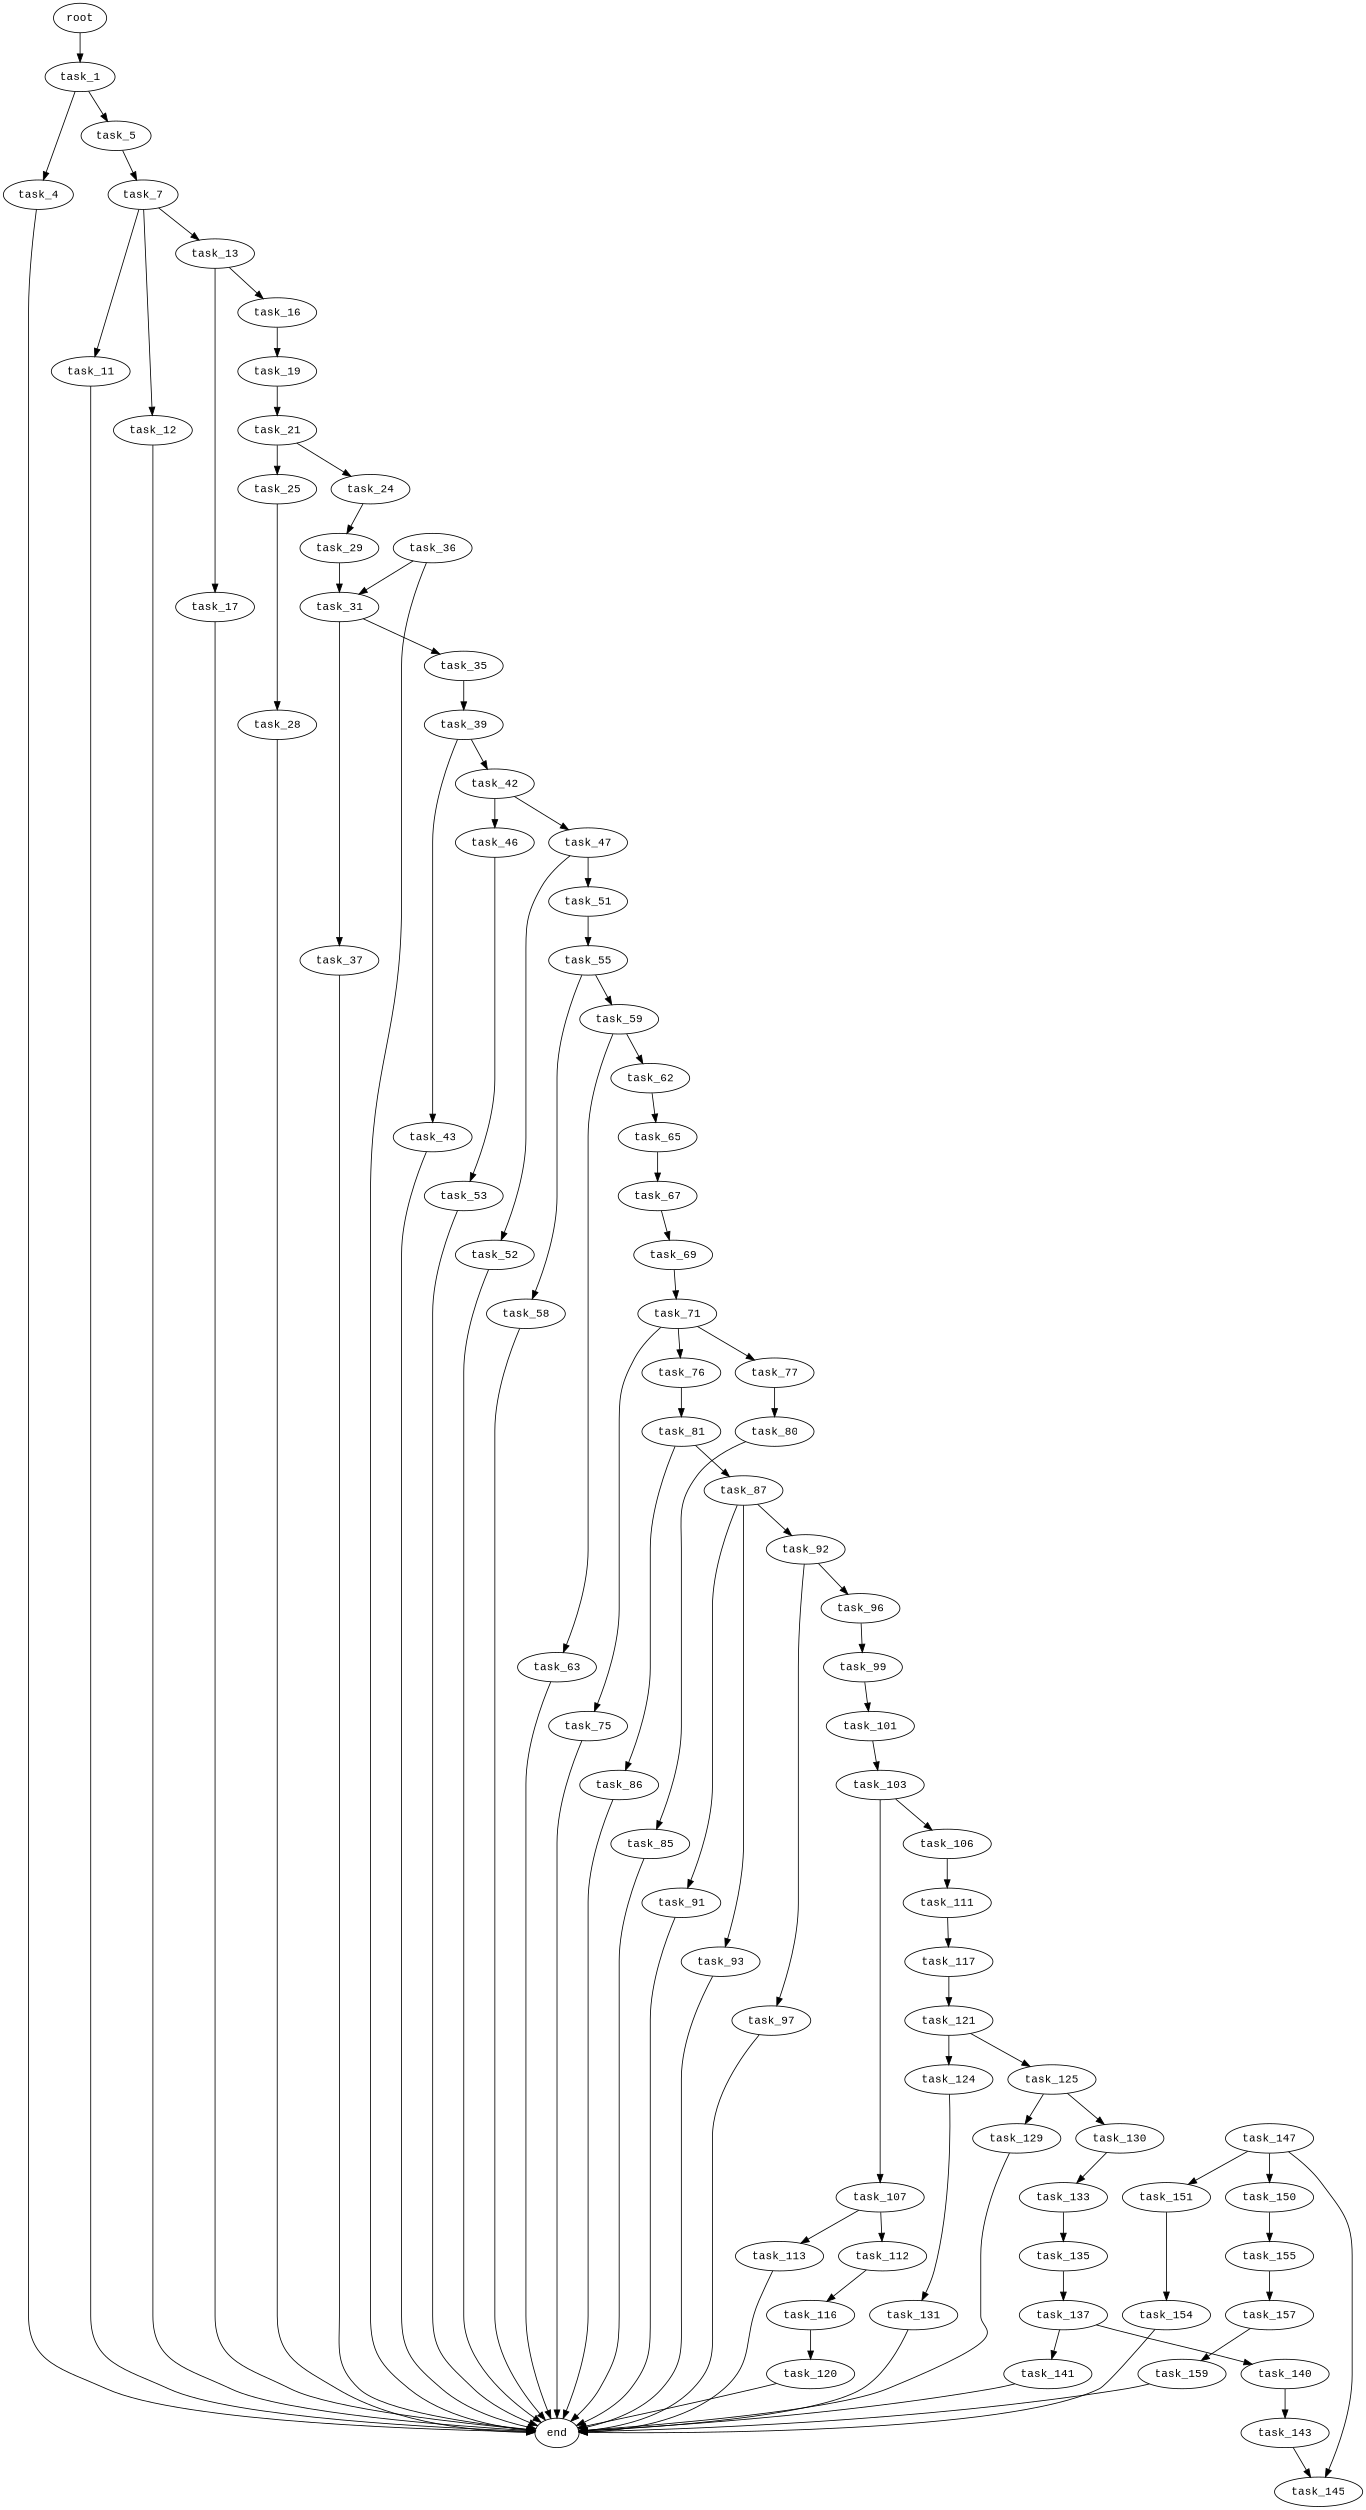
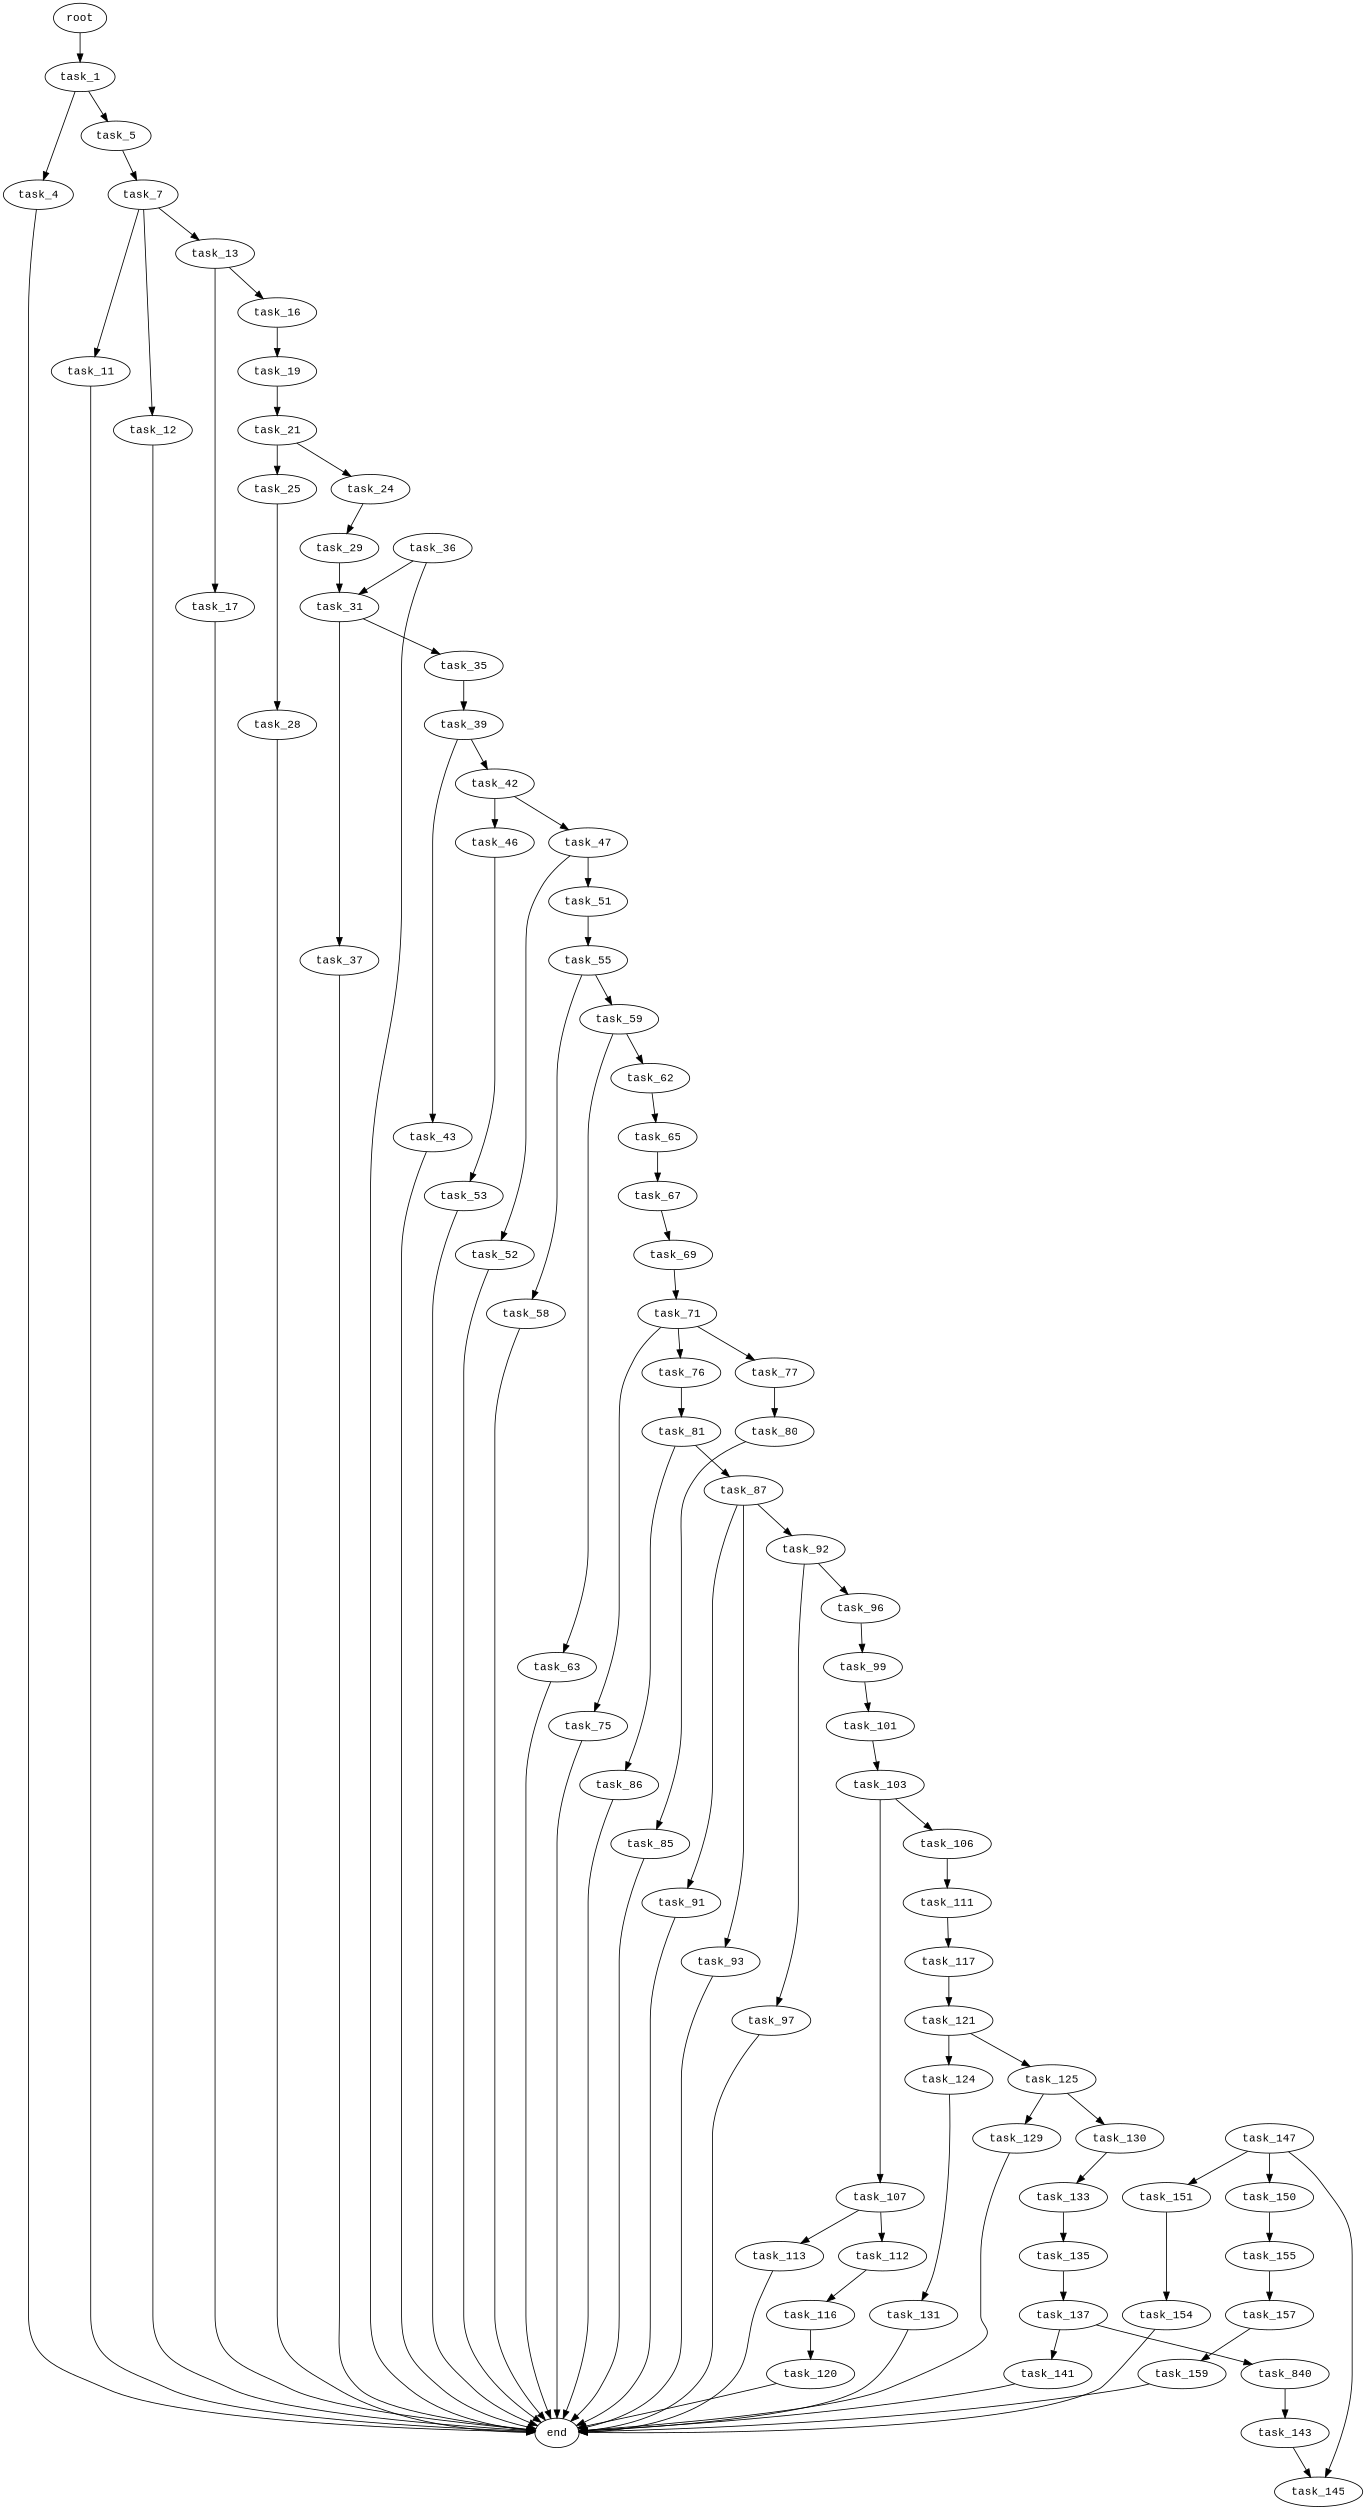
node "task_140": label "task_140" -> "task_840"
